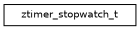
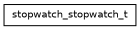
node "ztimer_stopwatch_t": label "ztimer_stopwatch_t" -> "stopwatch_stopwatch_t"
